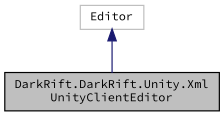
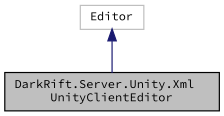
node "DarkRift.DarkRift.Unity.Xml UnityClientEditor": label "DarkRift.DarkRift.Unity.Xml UnityClientEditor" -> "DarkRift.Server.Unity.Xml UnityClientEditor"
